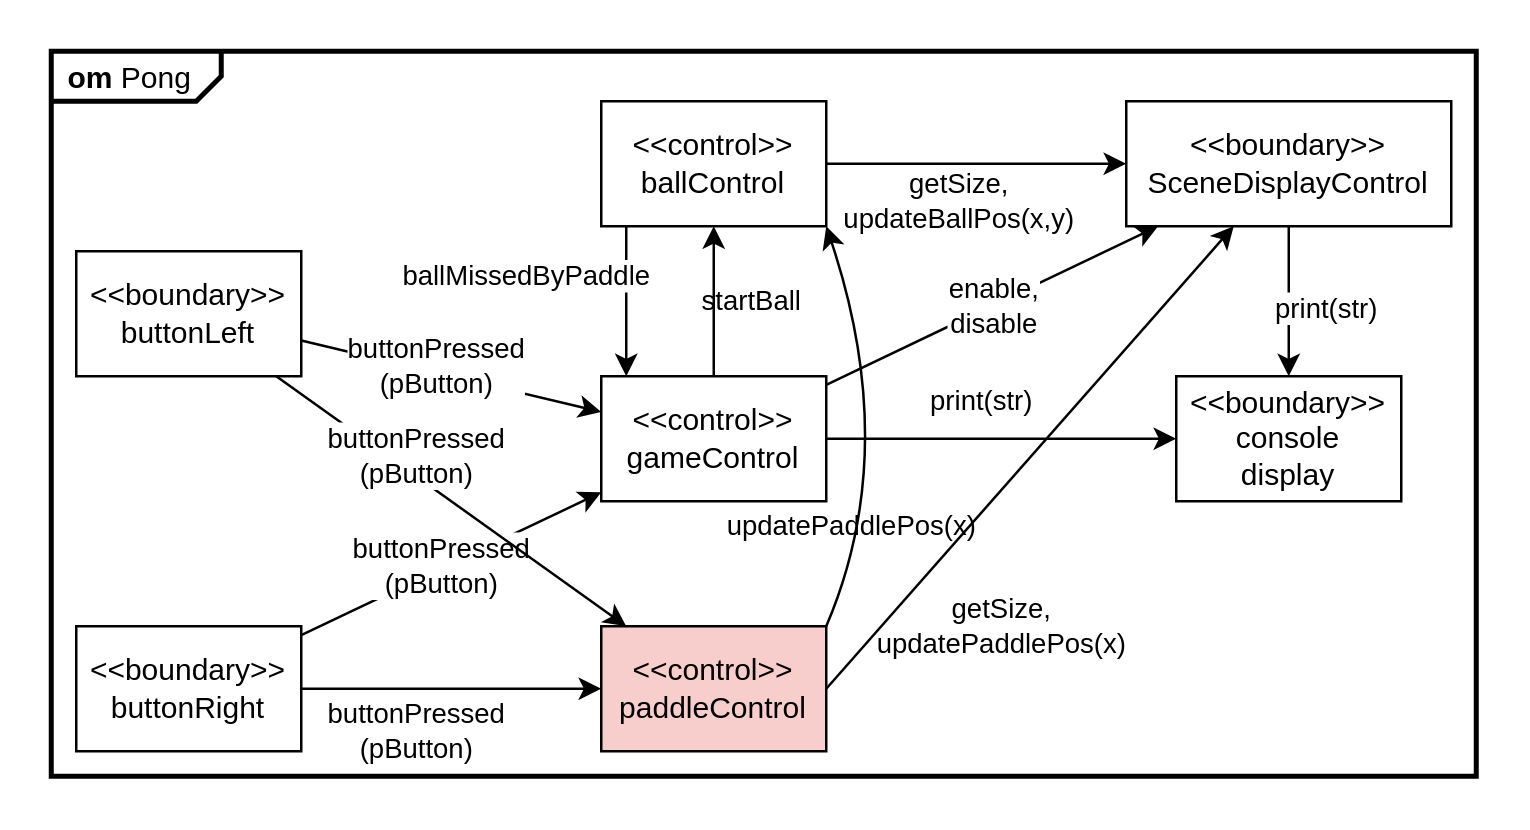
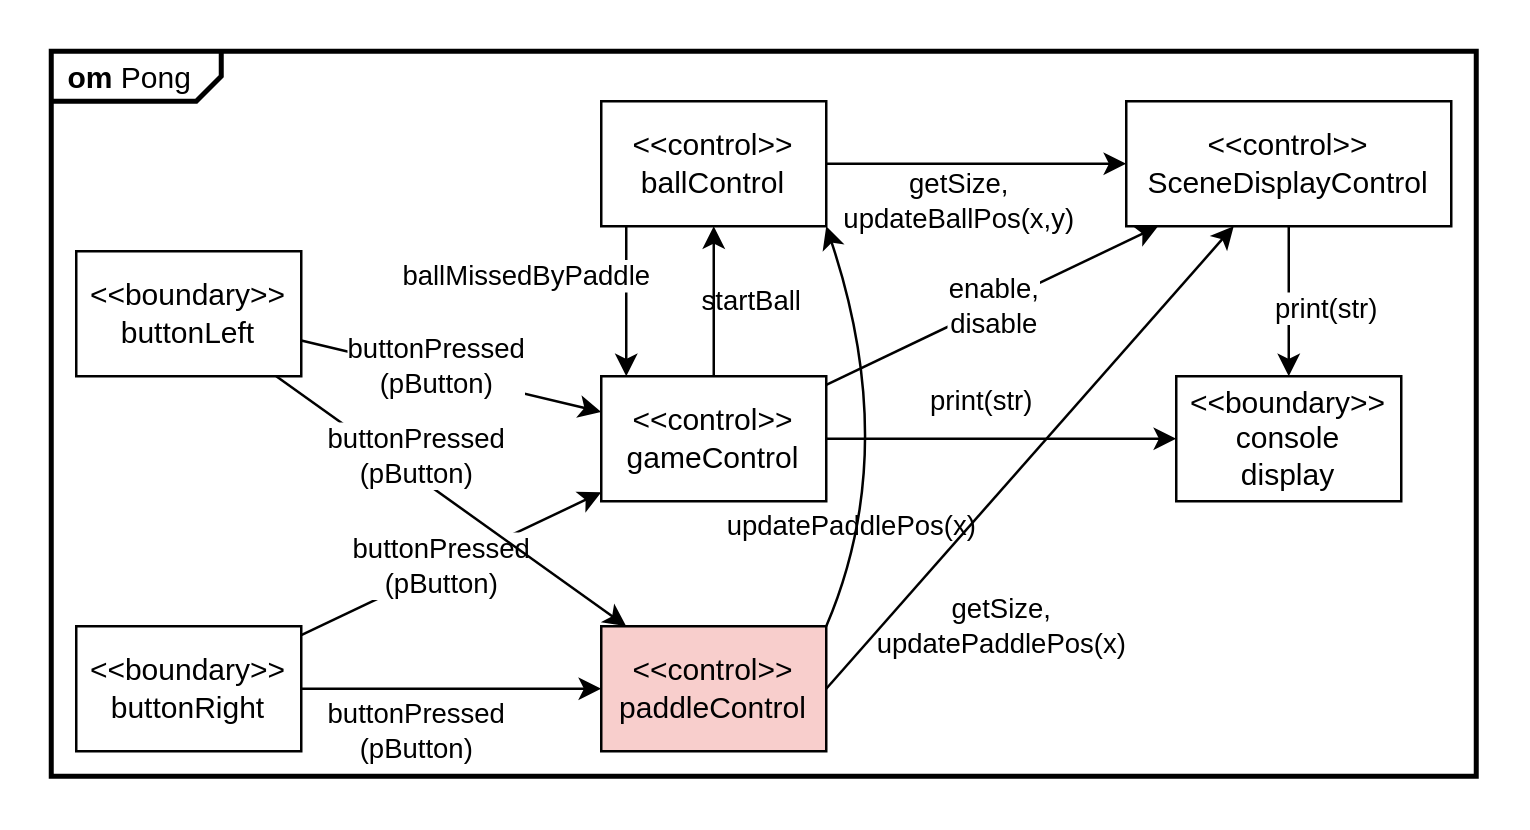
node "<<boundary>> SceneDisplayControl": label "<<boundary>> SceneDisplayControl" -> "<<control>> SceneDisplayControl"
